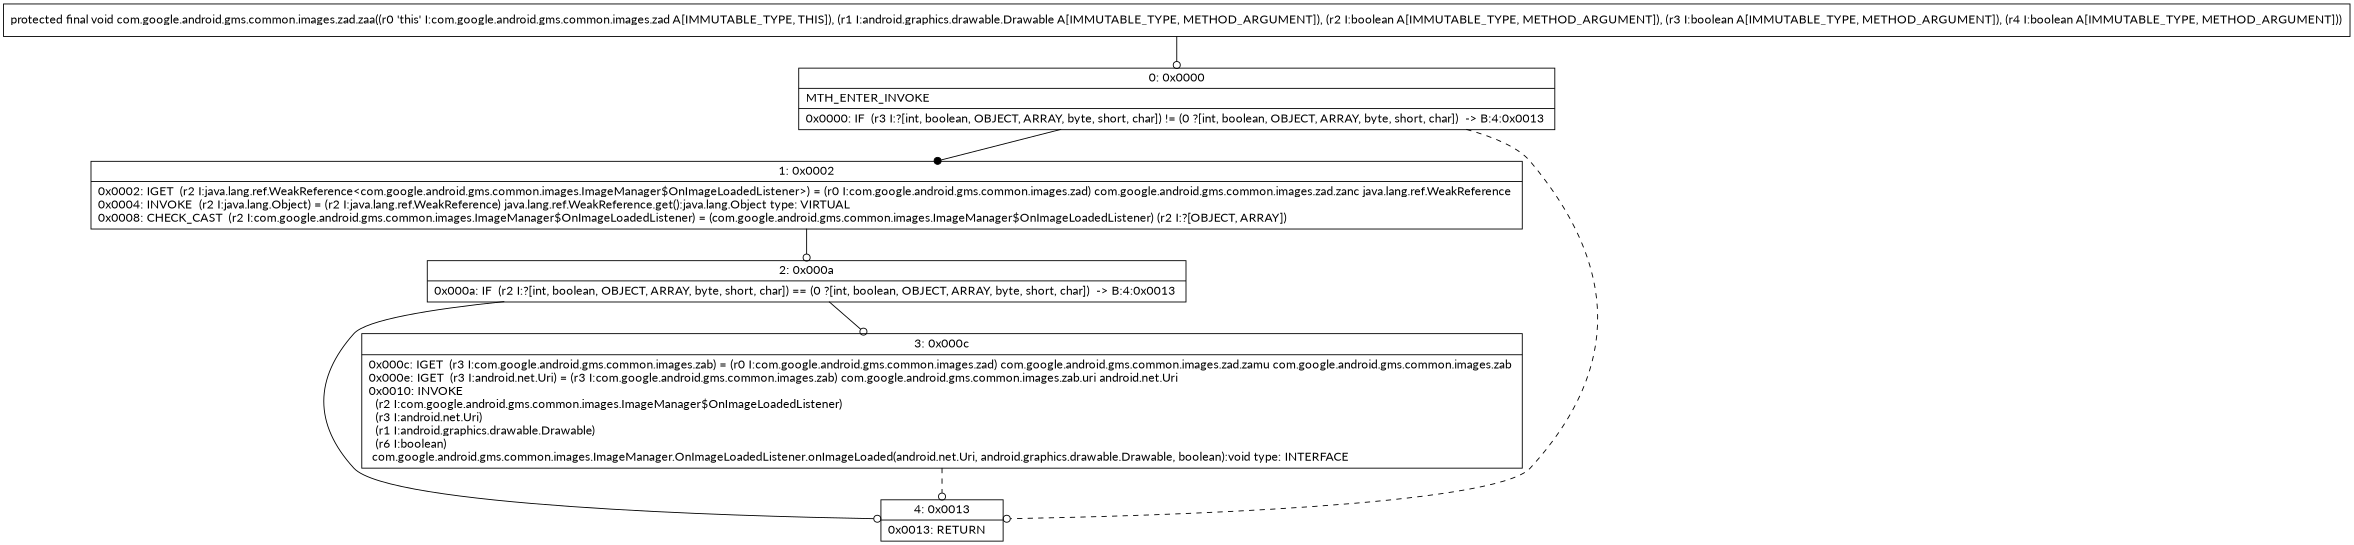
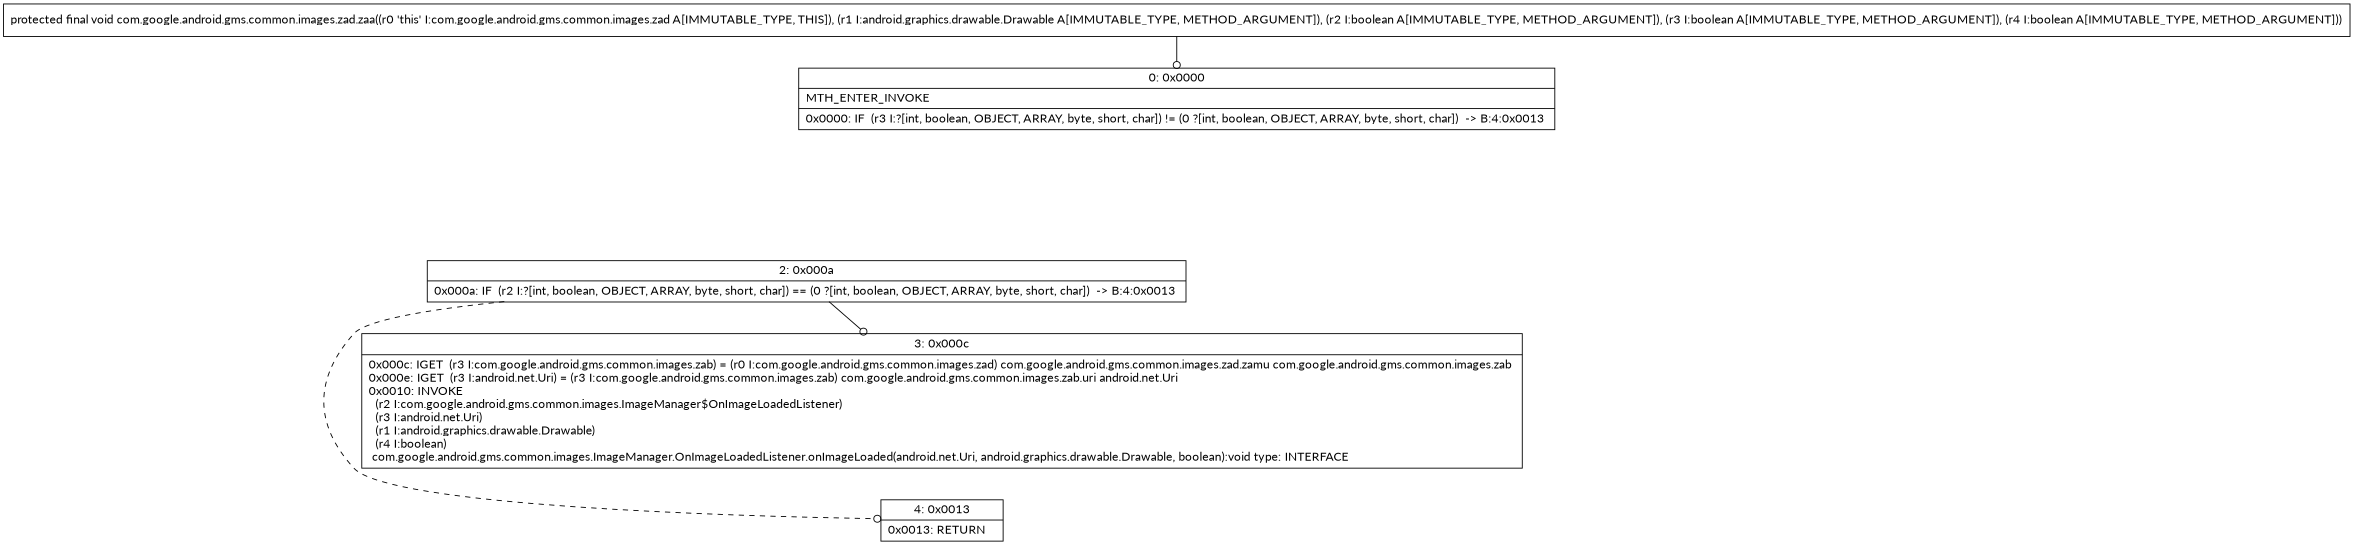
node "1: 0x0002": removed
node "3: 0x000c": text "(r6 I:boolean)" -> "(r4 I:boolean)"
edge "3: 0x000c" -> "4: 0x0013": removed
edge "0: 0x0000" -> "4: 0x0013": removed
edge "2: 0x000a" -> "4: 0x0013": style solid -> dashed
